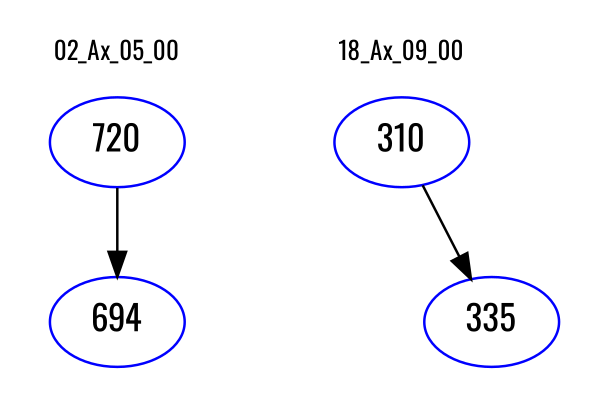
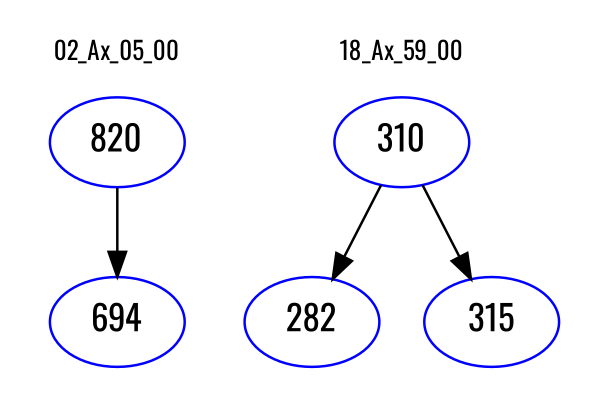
cluster "18_Ax_09_00": label "18_Ax_09_00" -> "18_Ax_59_00"
node "720": label "720" -> "820"
node "282": added
node "335": label "335" -> "315"
